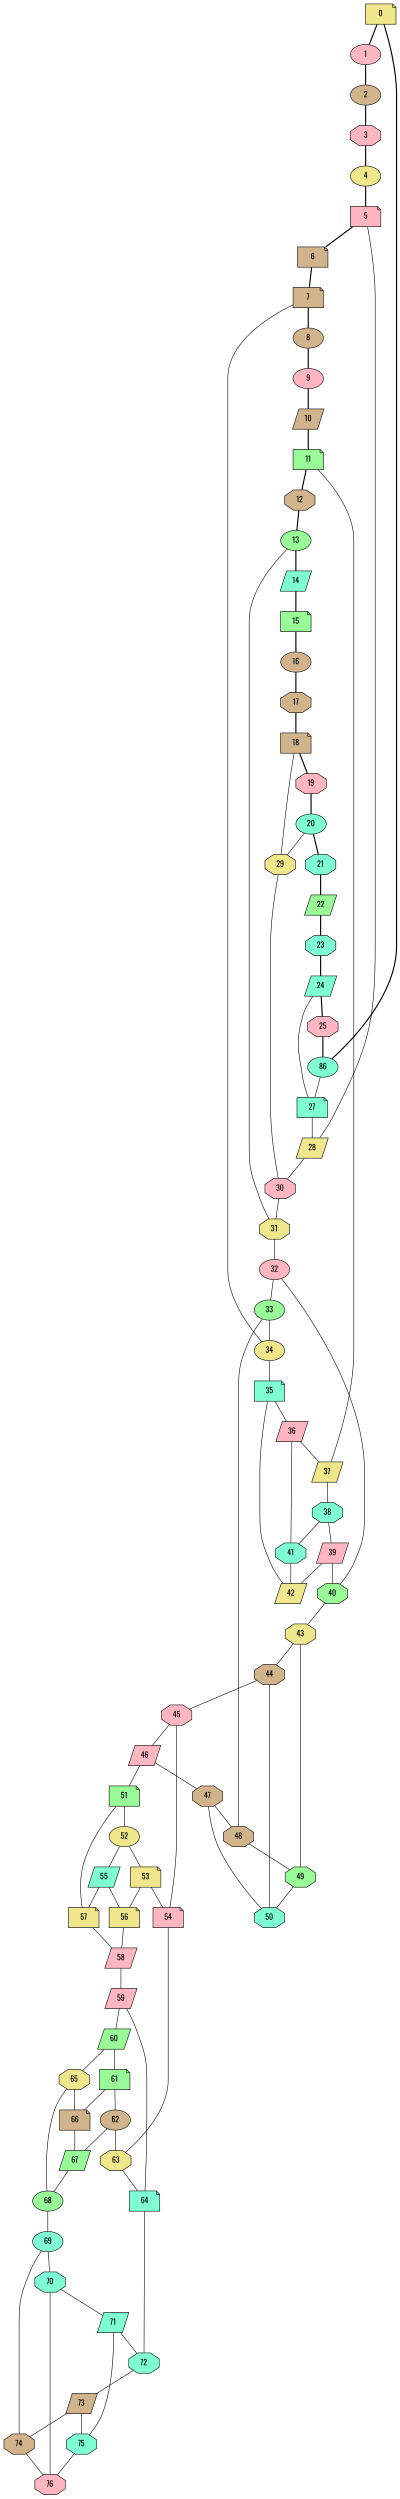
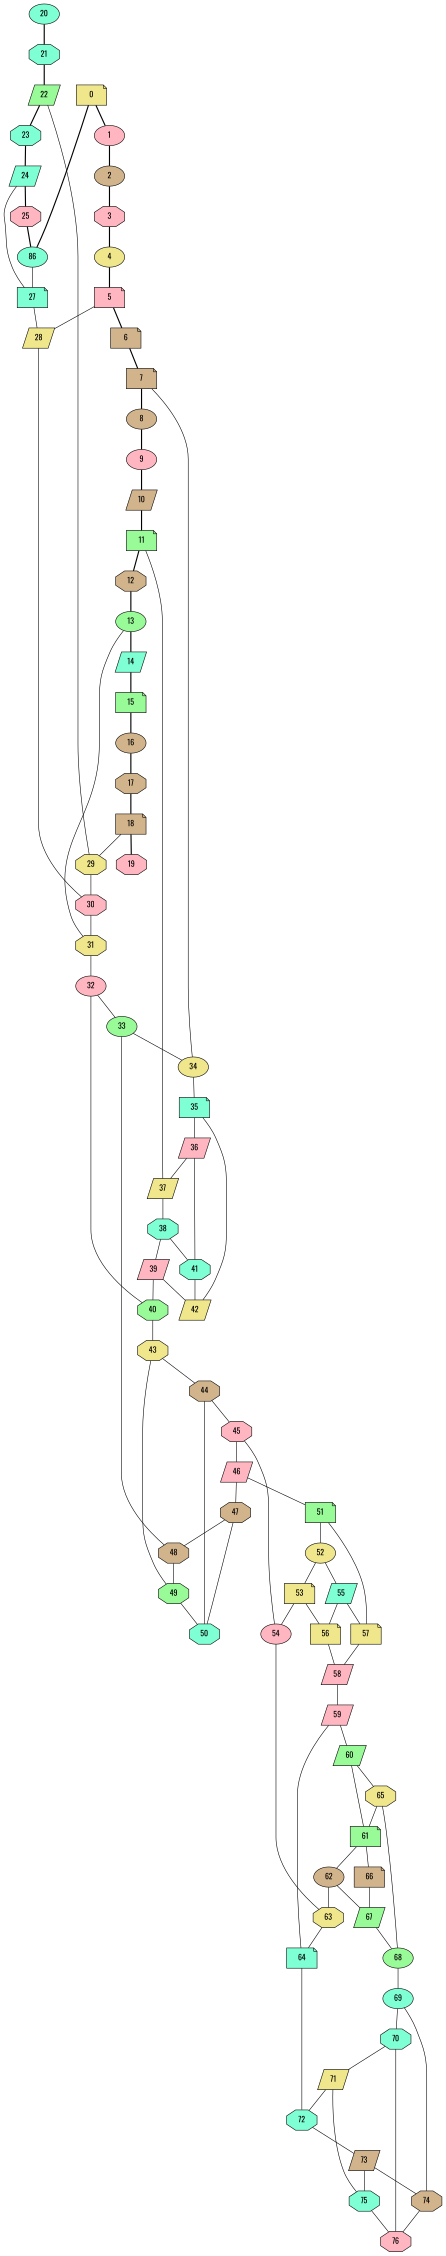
edge "19" -- "20": removed
edge "20" -- "29": now "22" -- "29"
node "54": shape note -> ellipse
edge "65" -- "66": now "65" -- "61"
node "71": fillcolor aquamarine -> khaki
